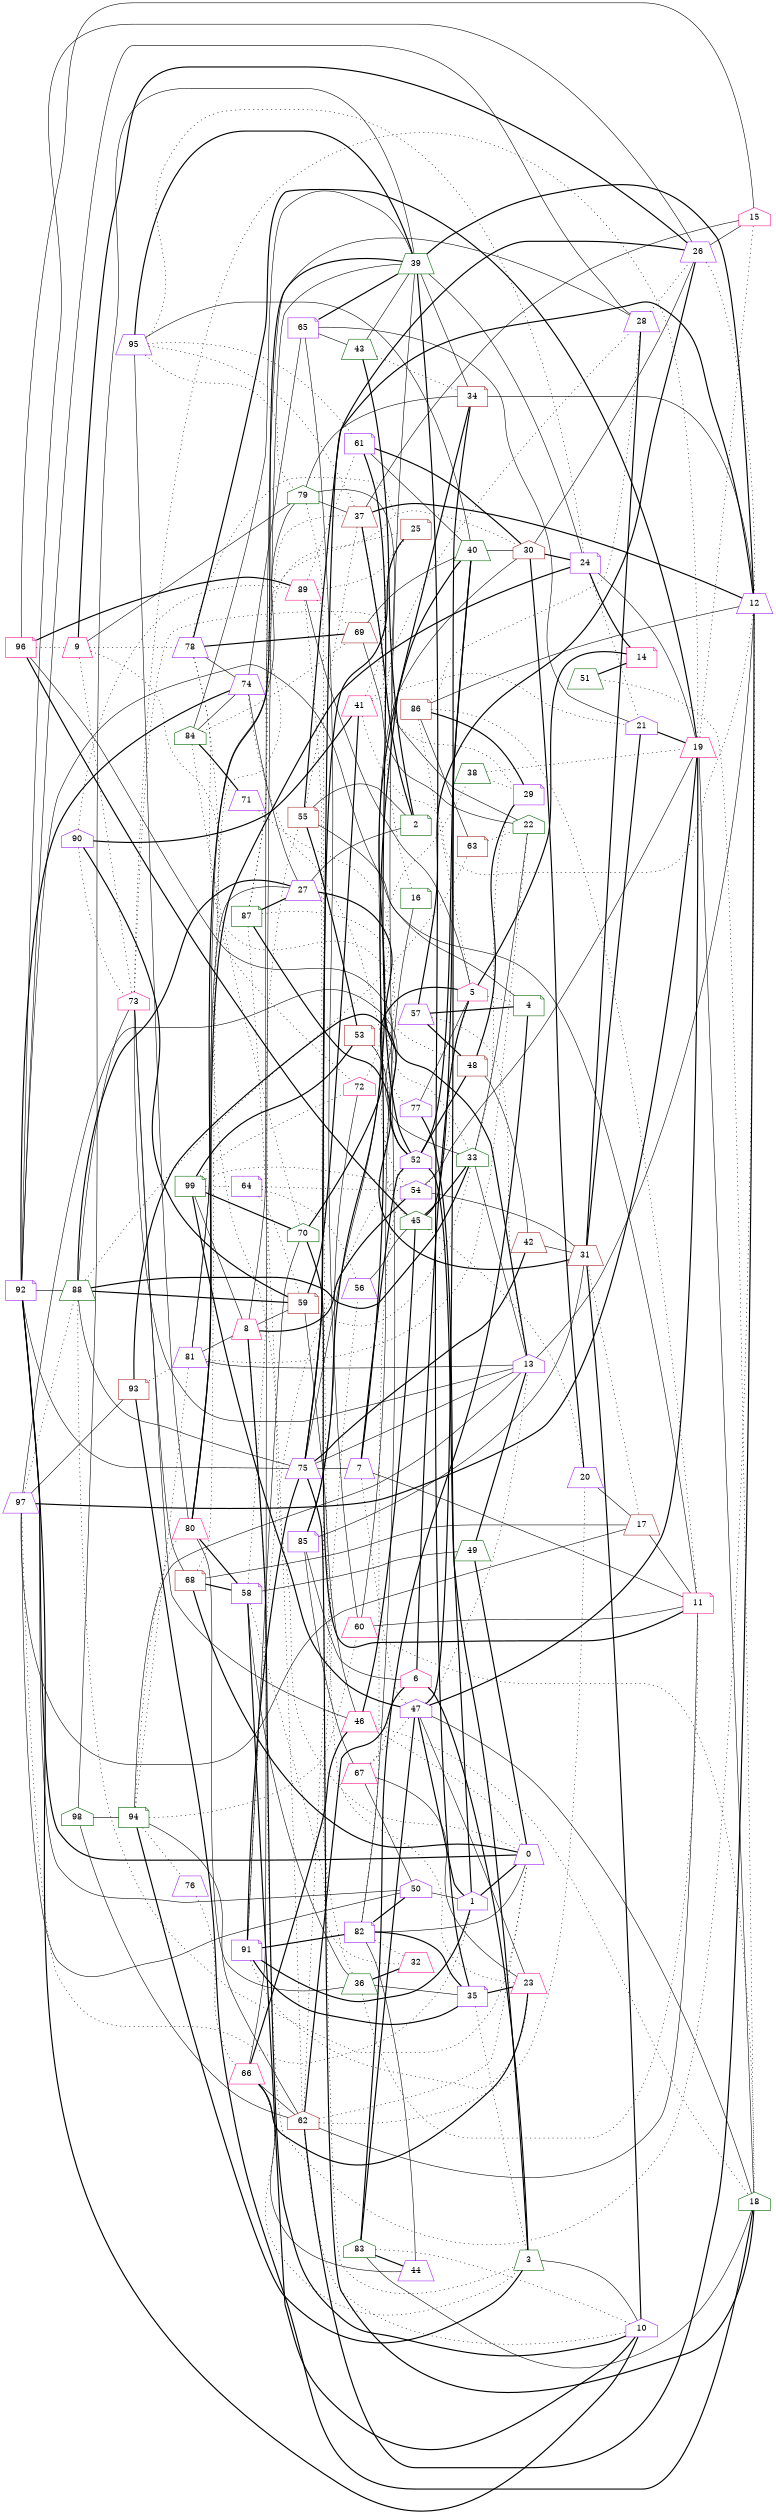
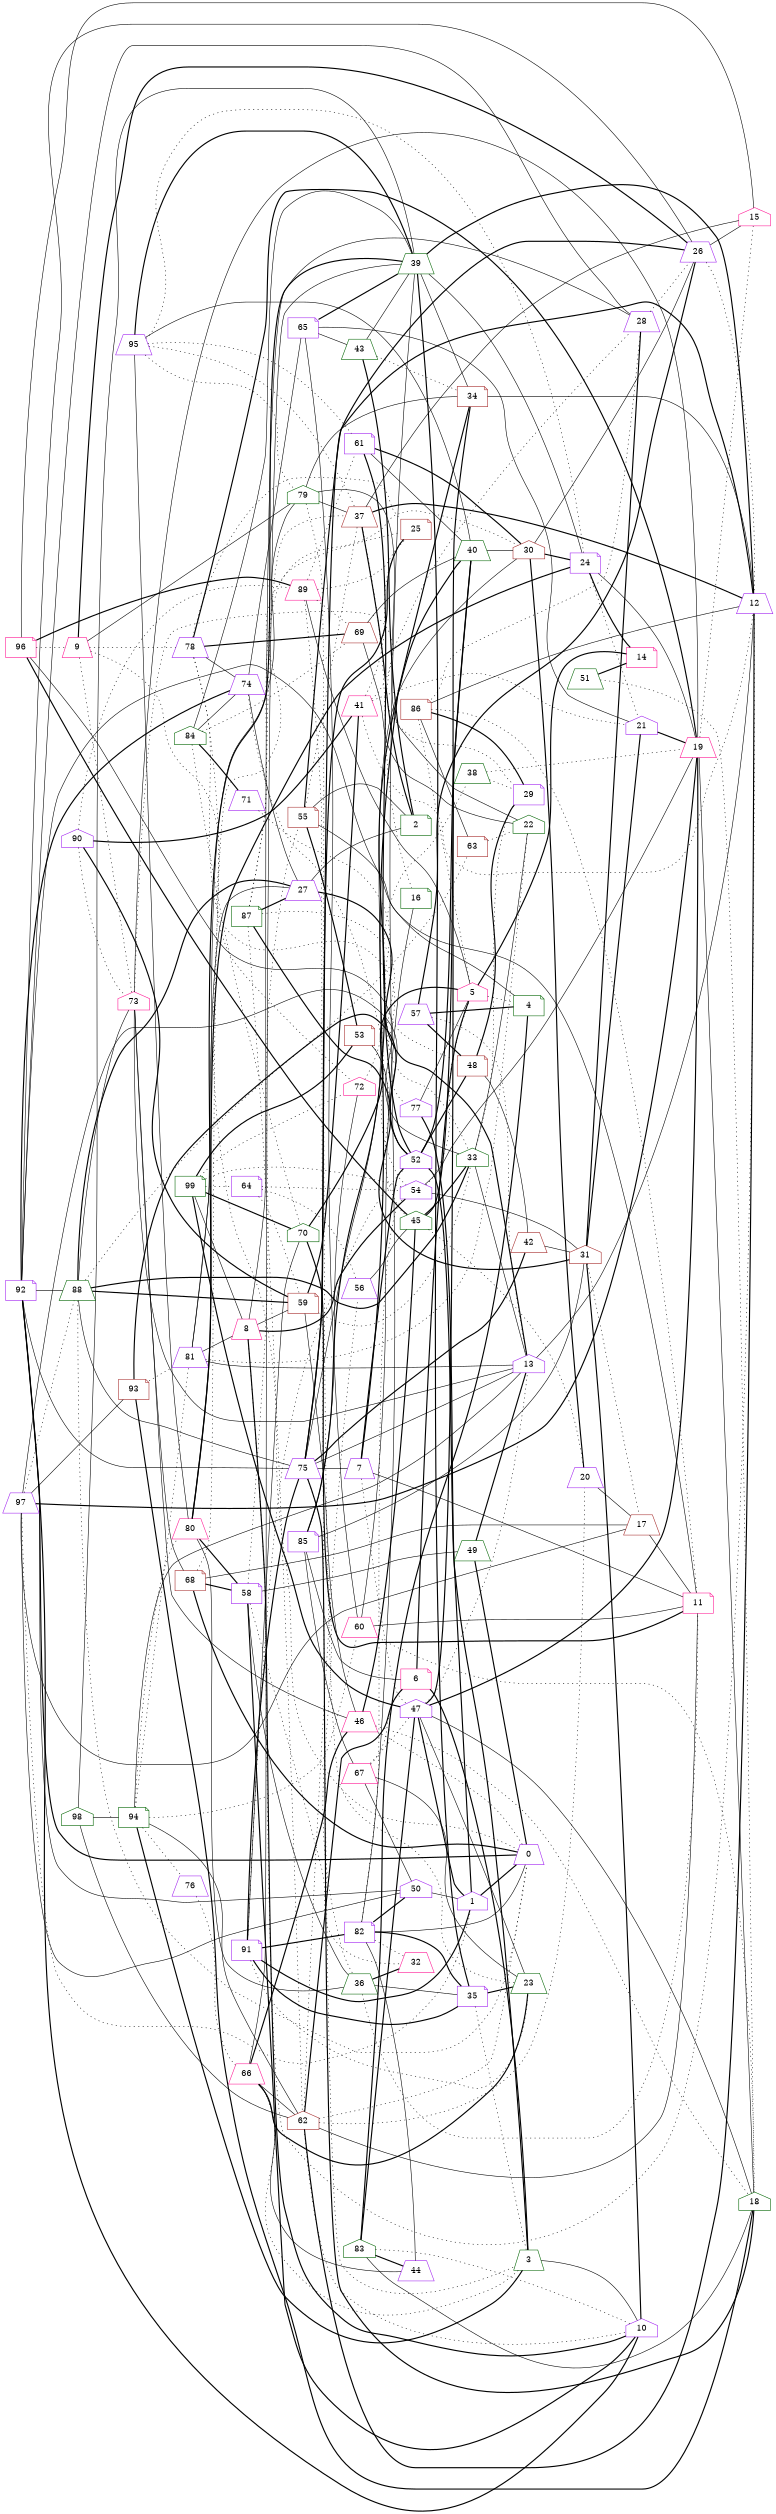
edge "19" -- "73": style dotted -> solid
node "31": shape trapezium -> house
node "6": shape house -> note
node "23": color deeppink -> darkgreen
